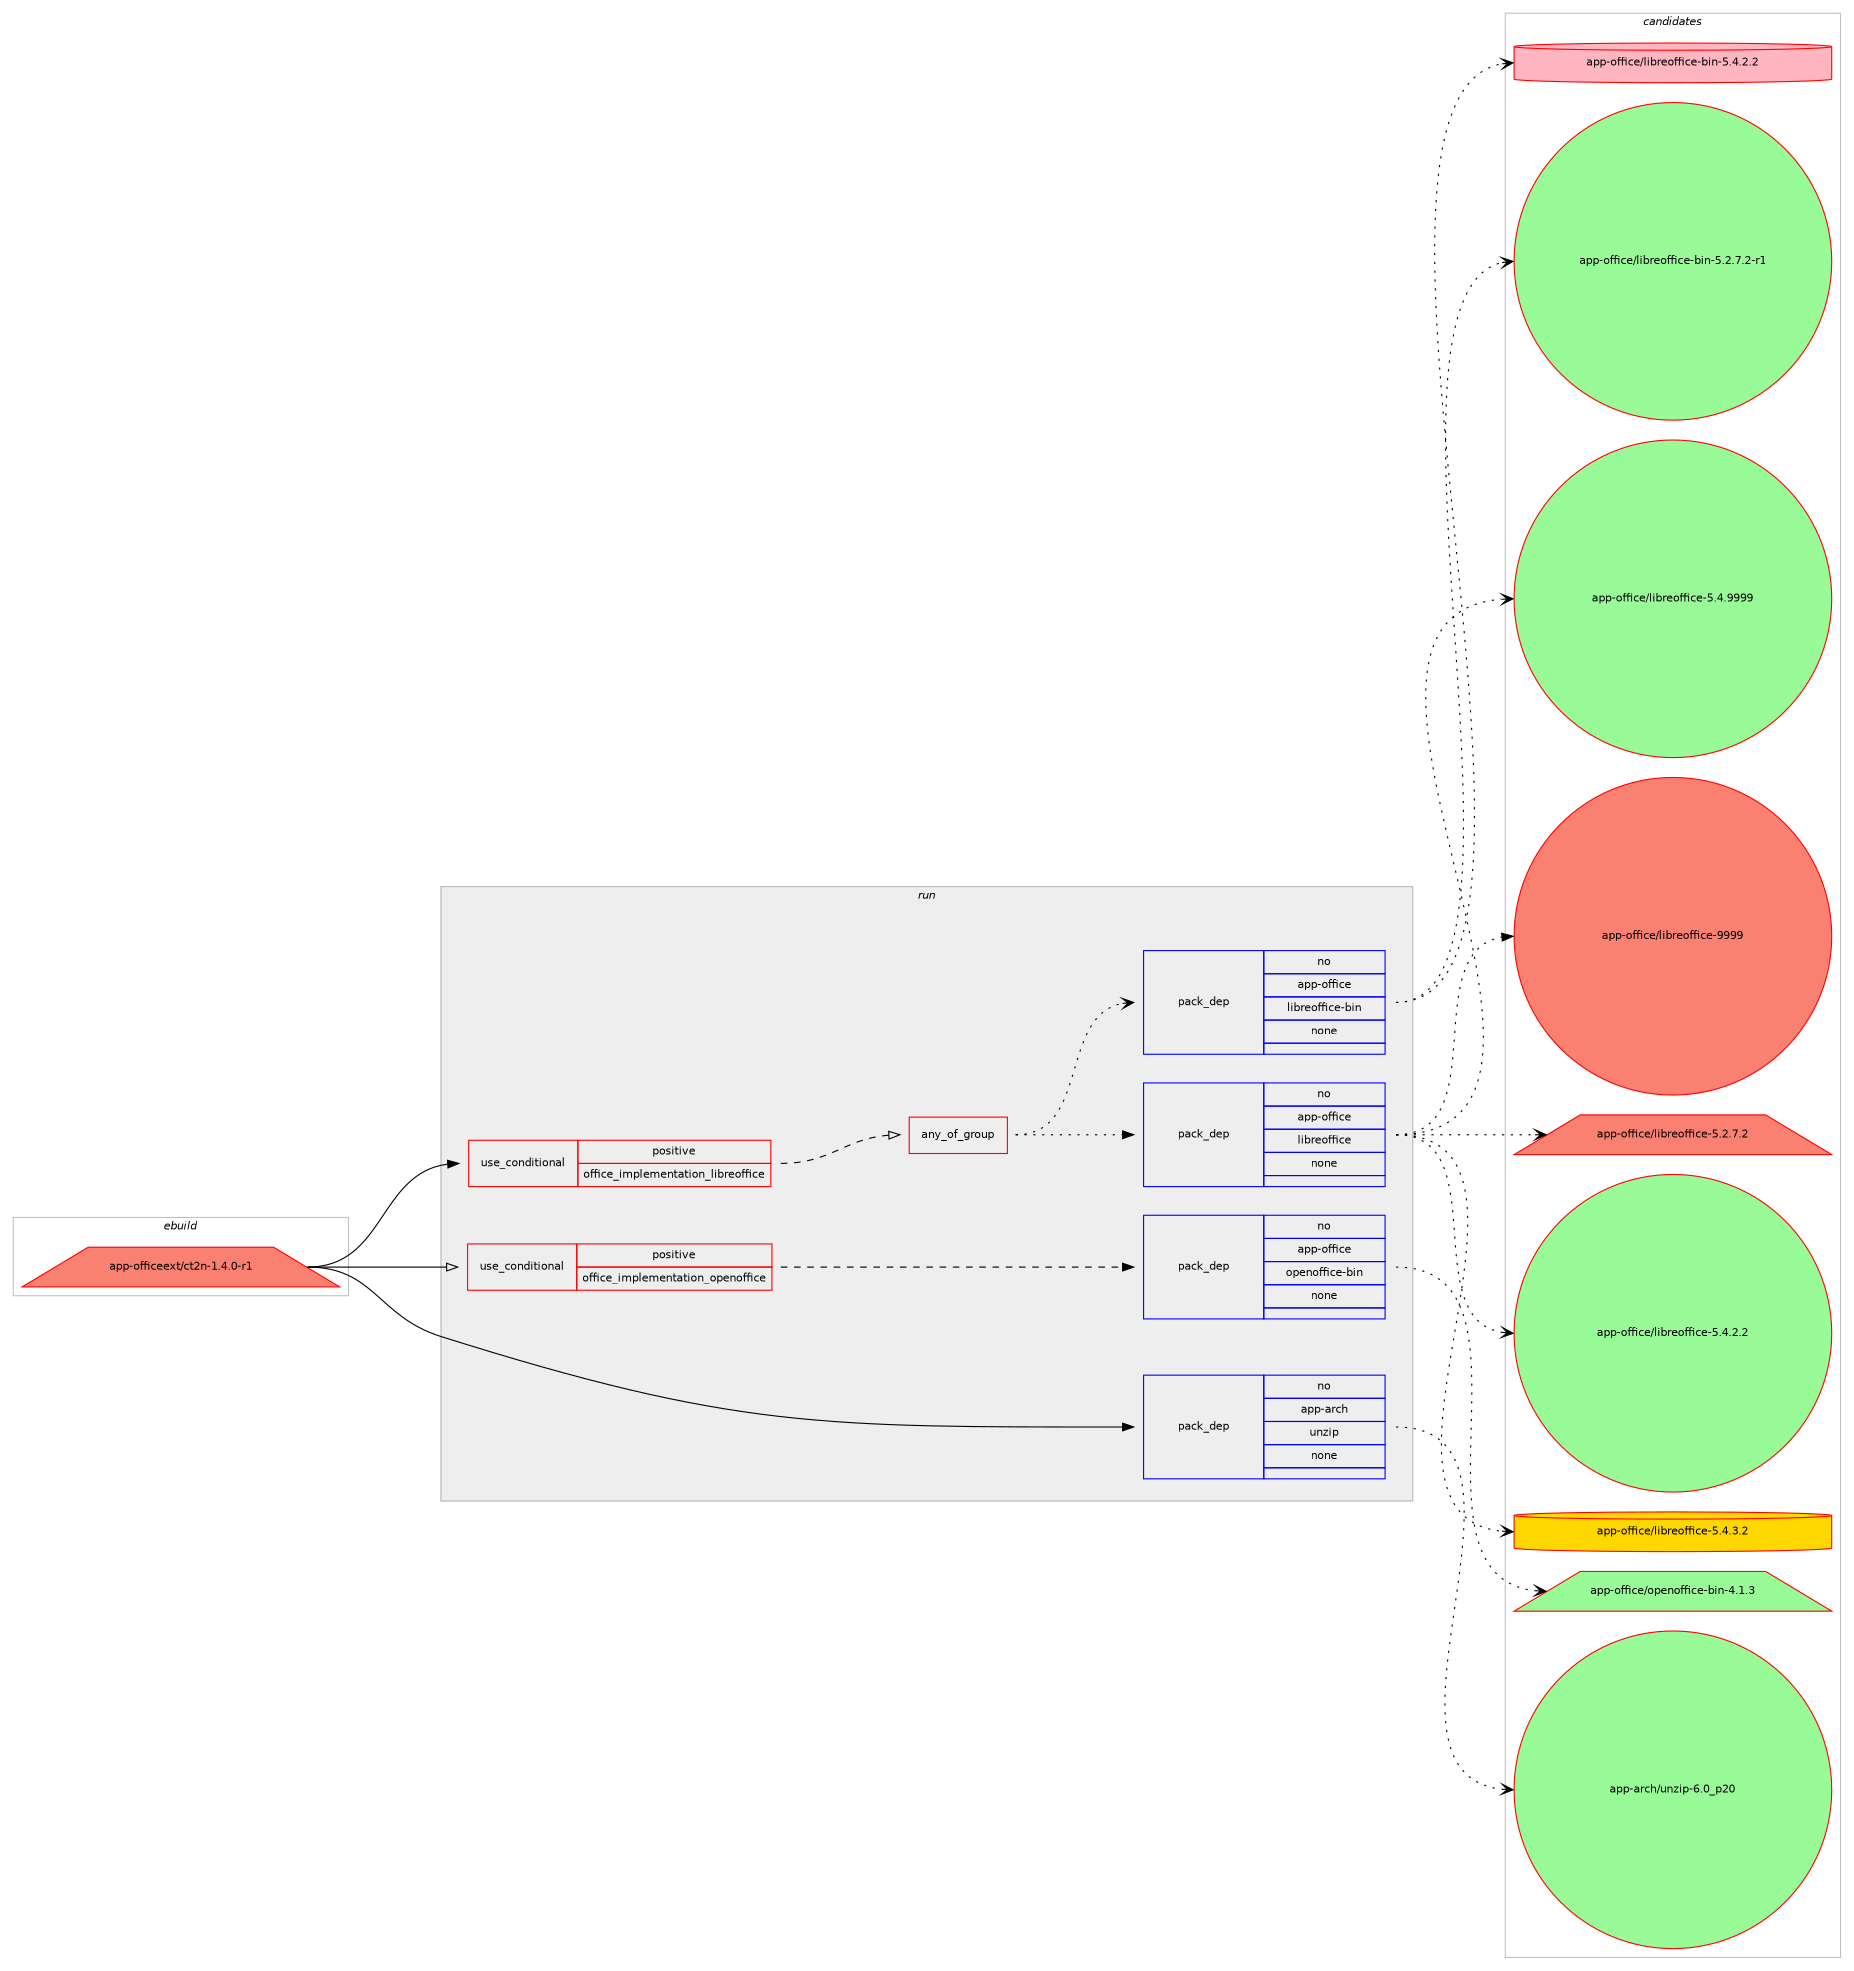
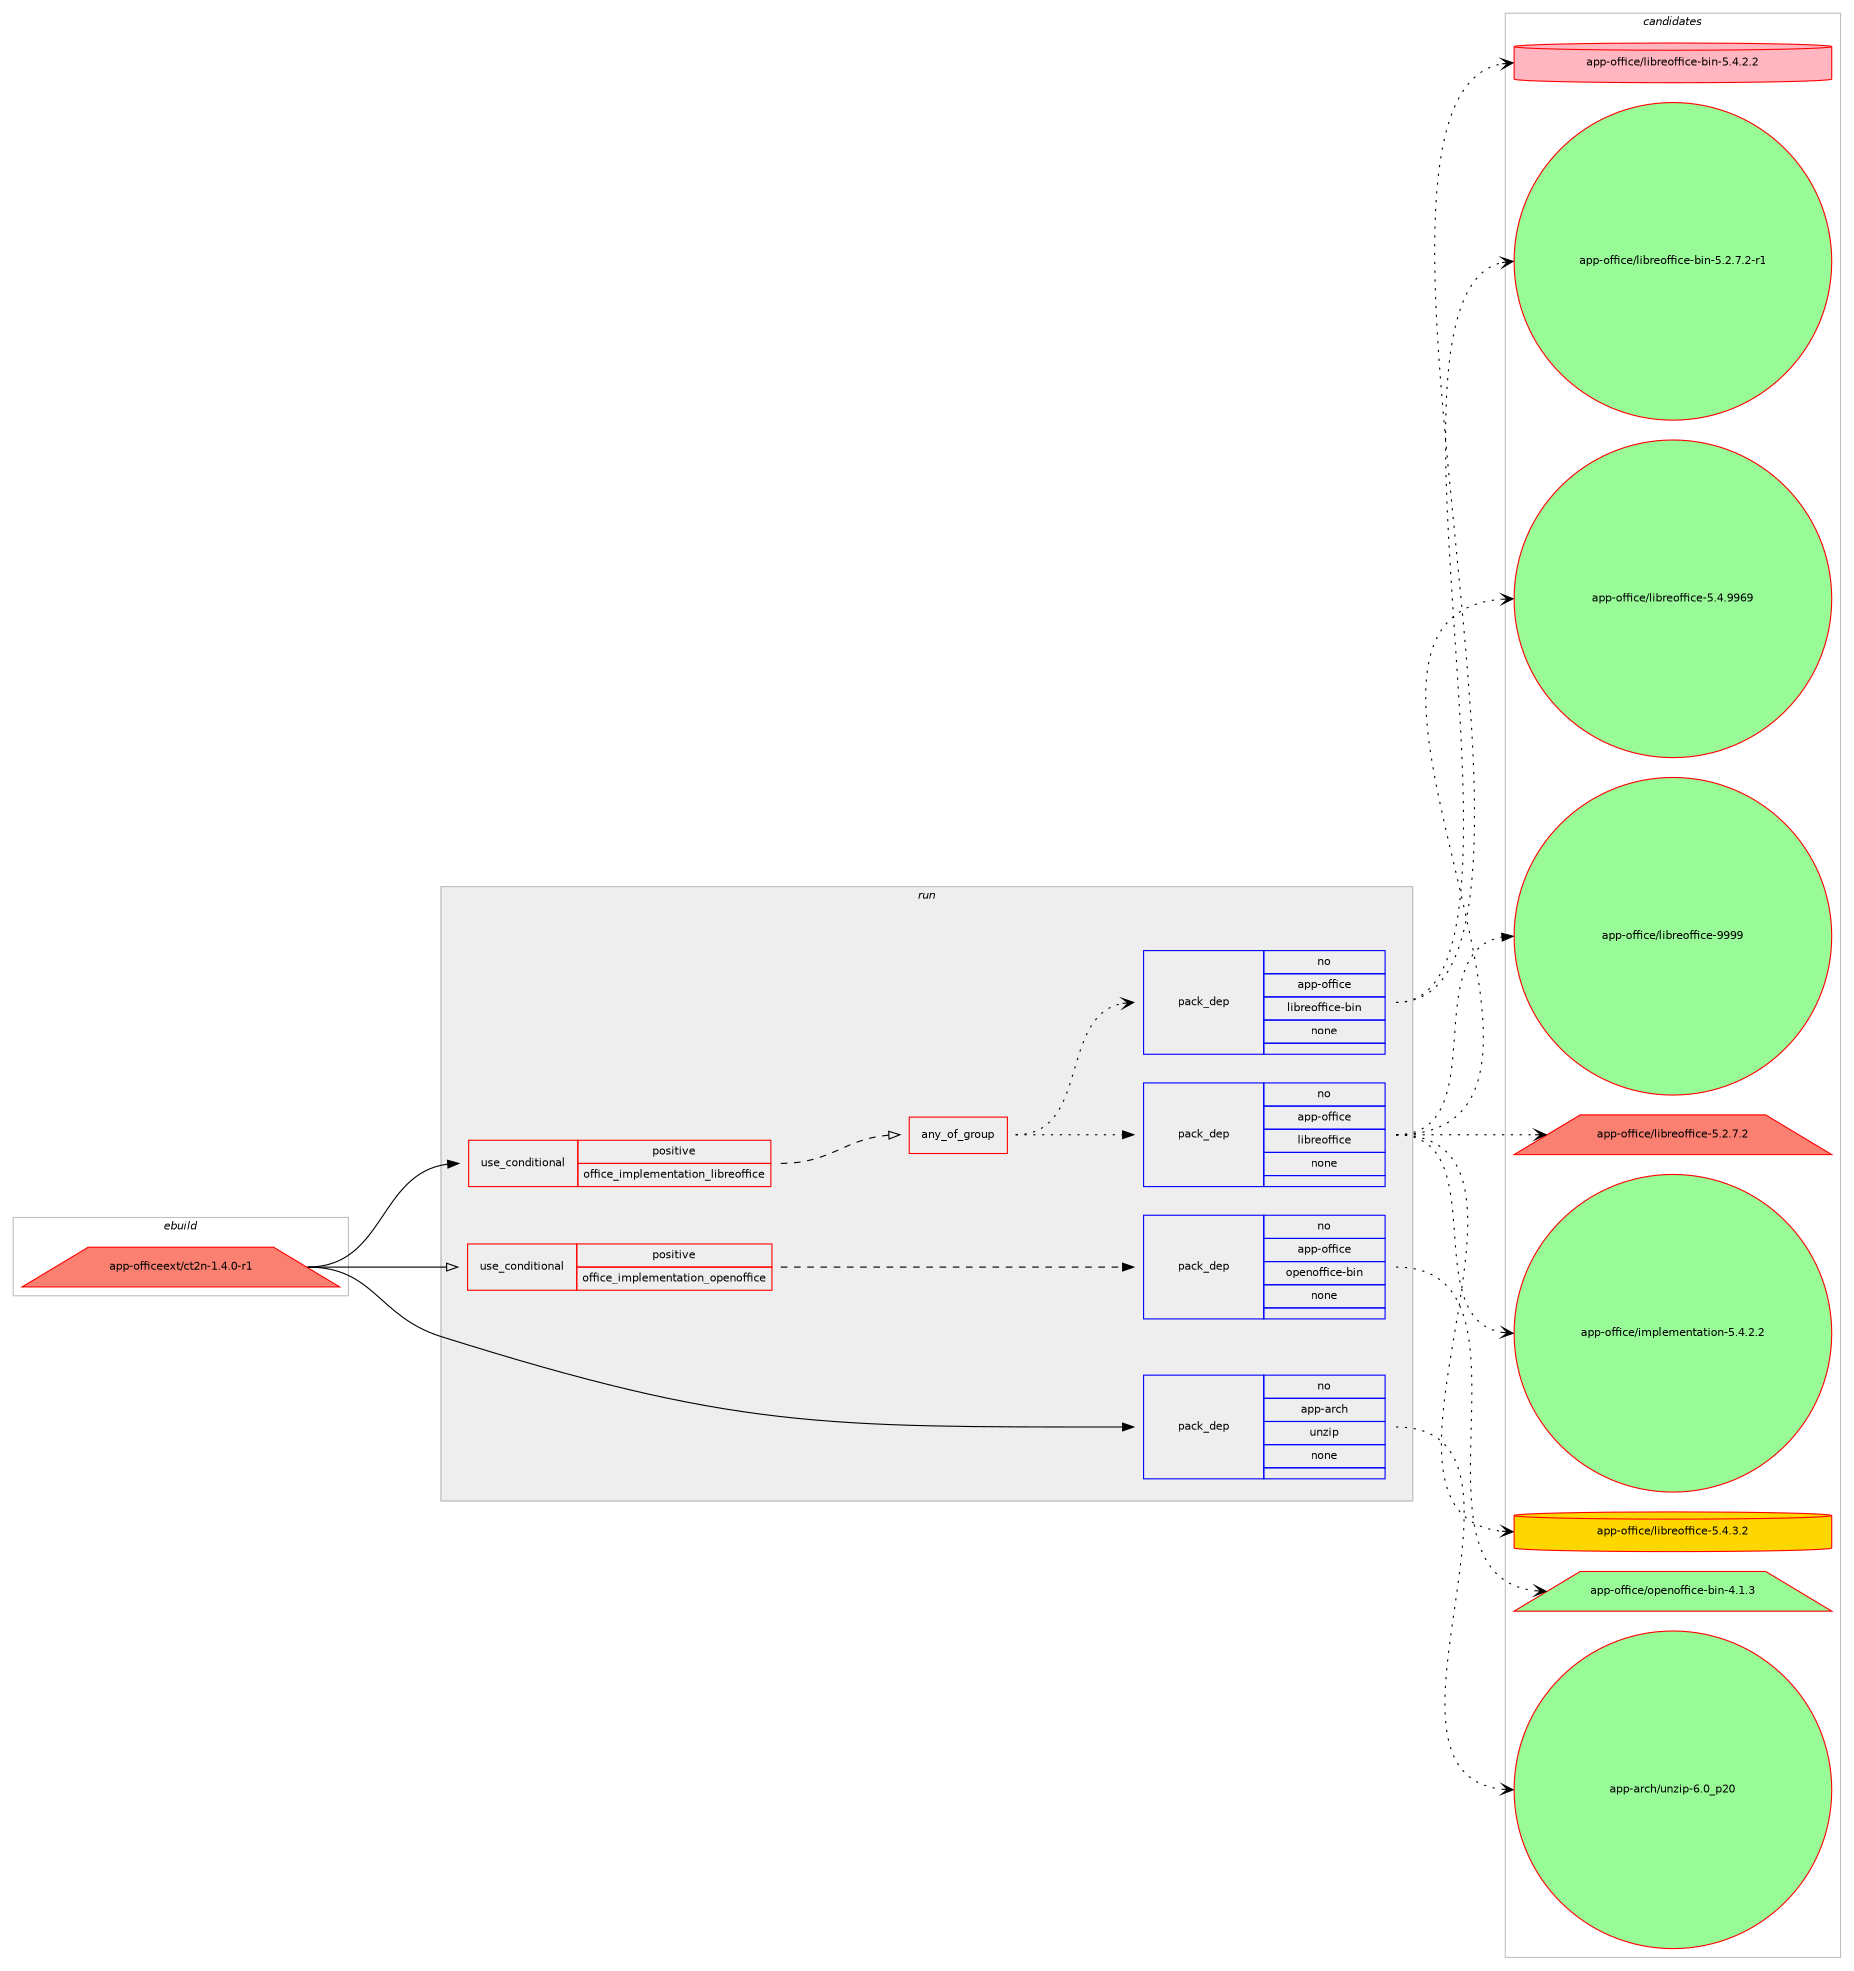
node "app-office/libreoffice-5.4.9999": label "app-office/libreoffice-5.4.9999" -> "app-office/libreoffice-5.4.9969"
node "app-office/libreoffice-9999": fillcolor salmon -> palegreen
node "app-office/libreoffice-5.4.2.2": label "app-office/libreoffice-5.4.2.2" -> "app-office/implementation-5.4.2.2"
